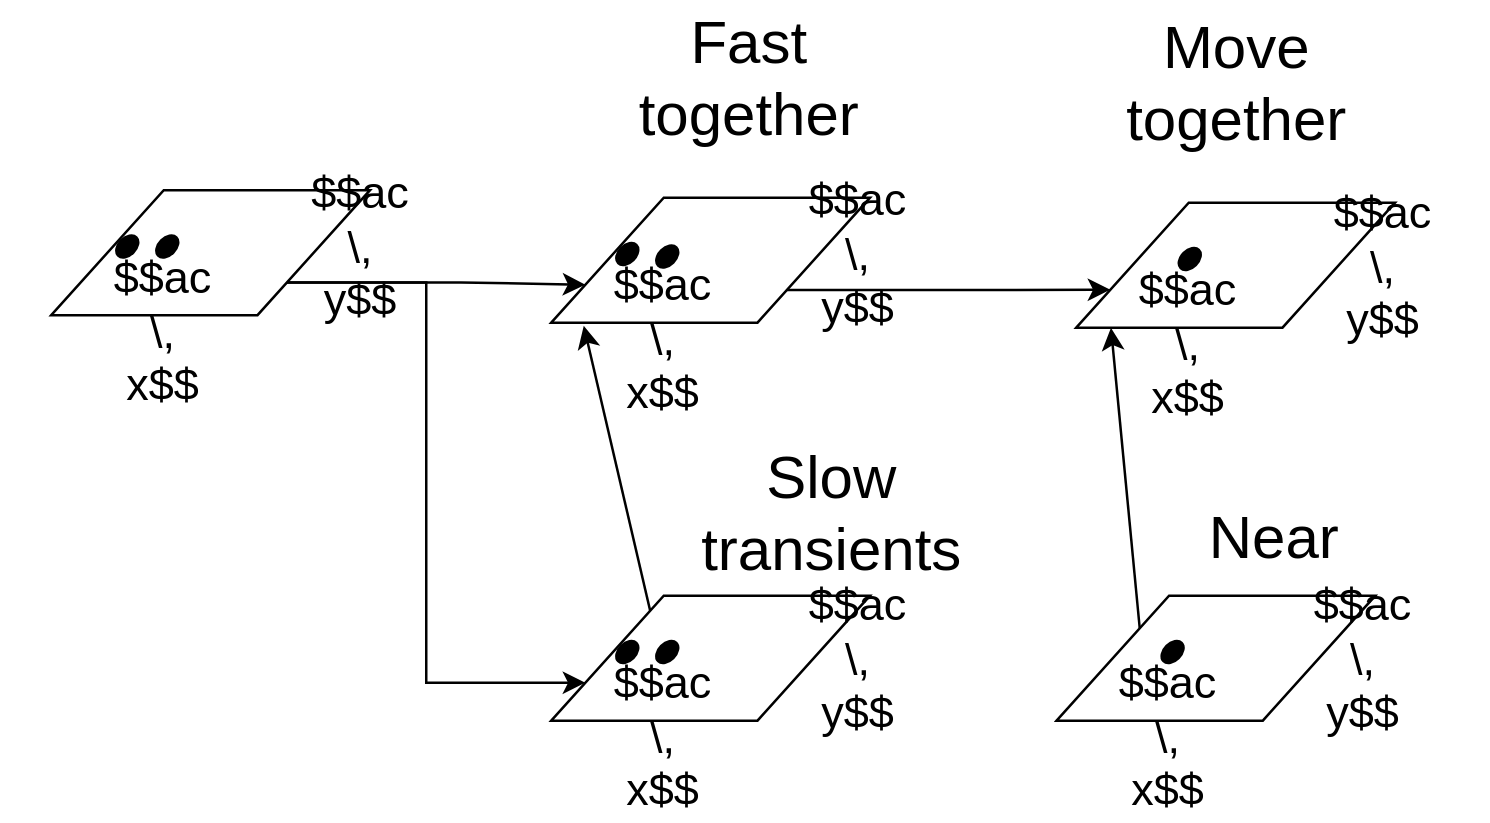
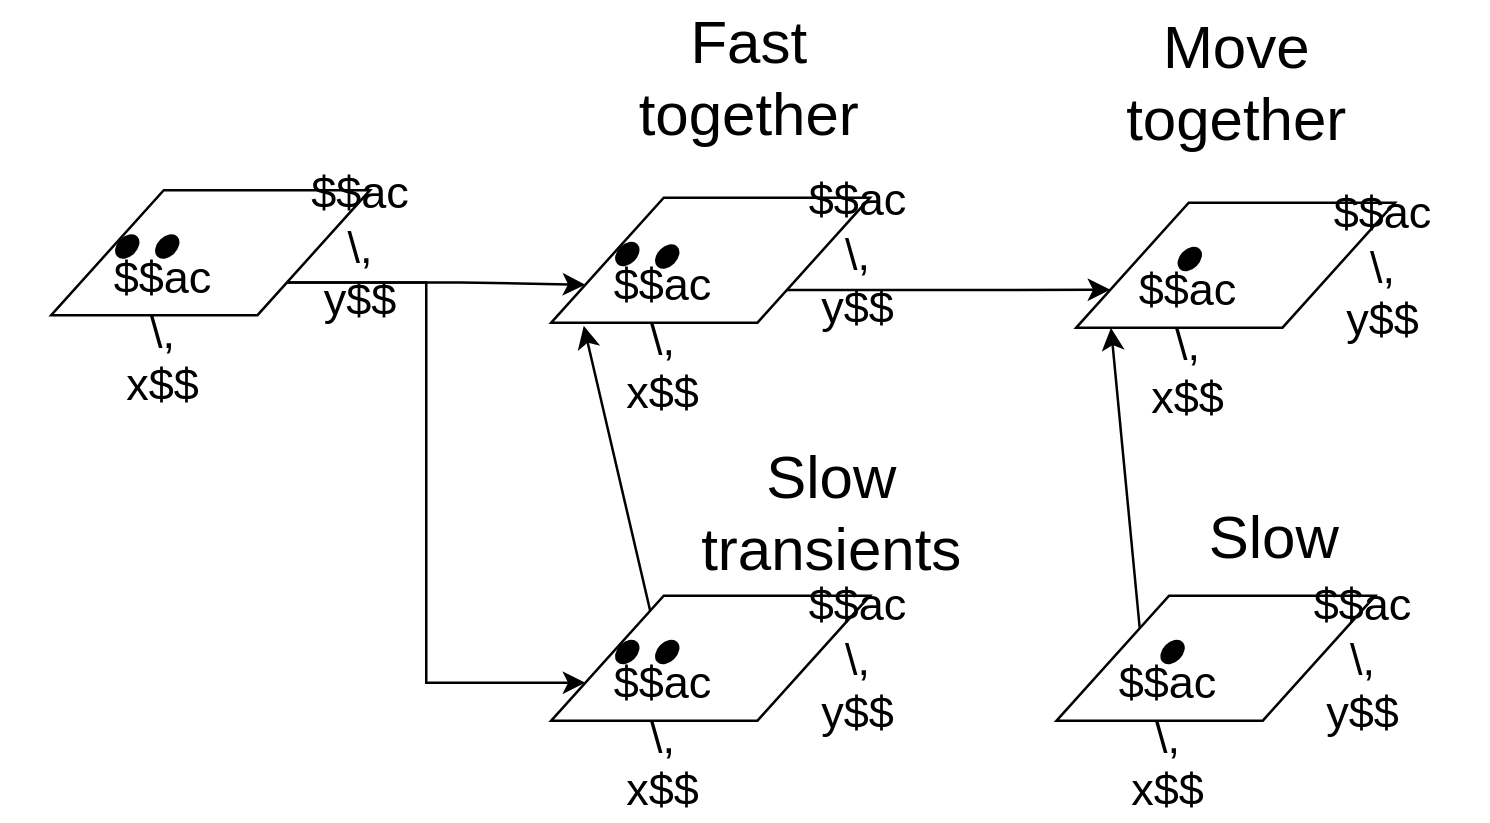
node "Near": label "Near" -> "Slow"
